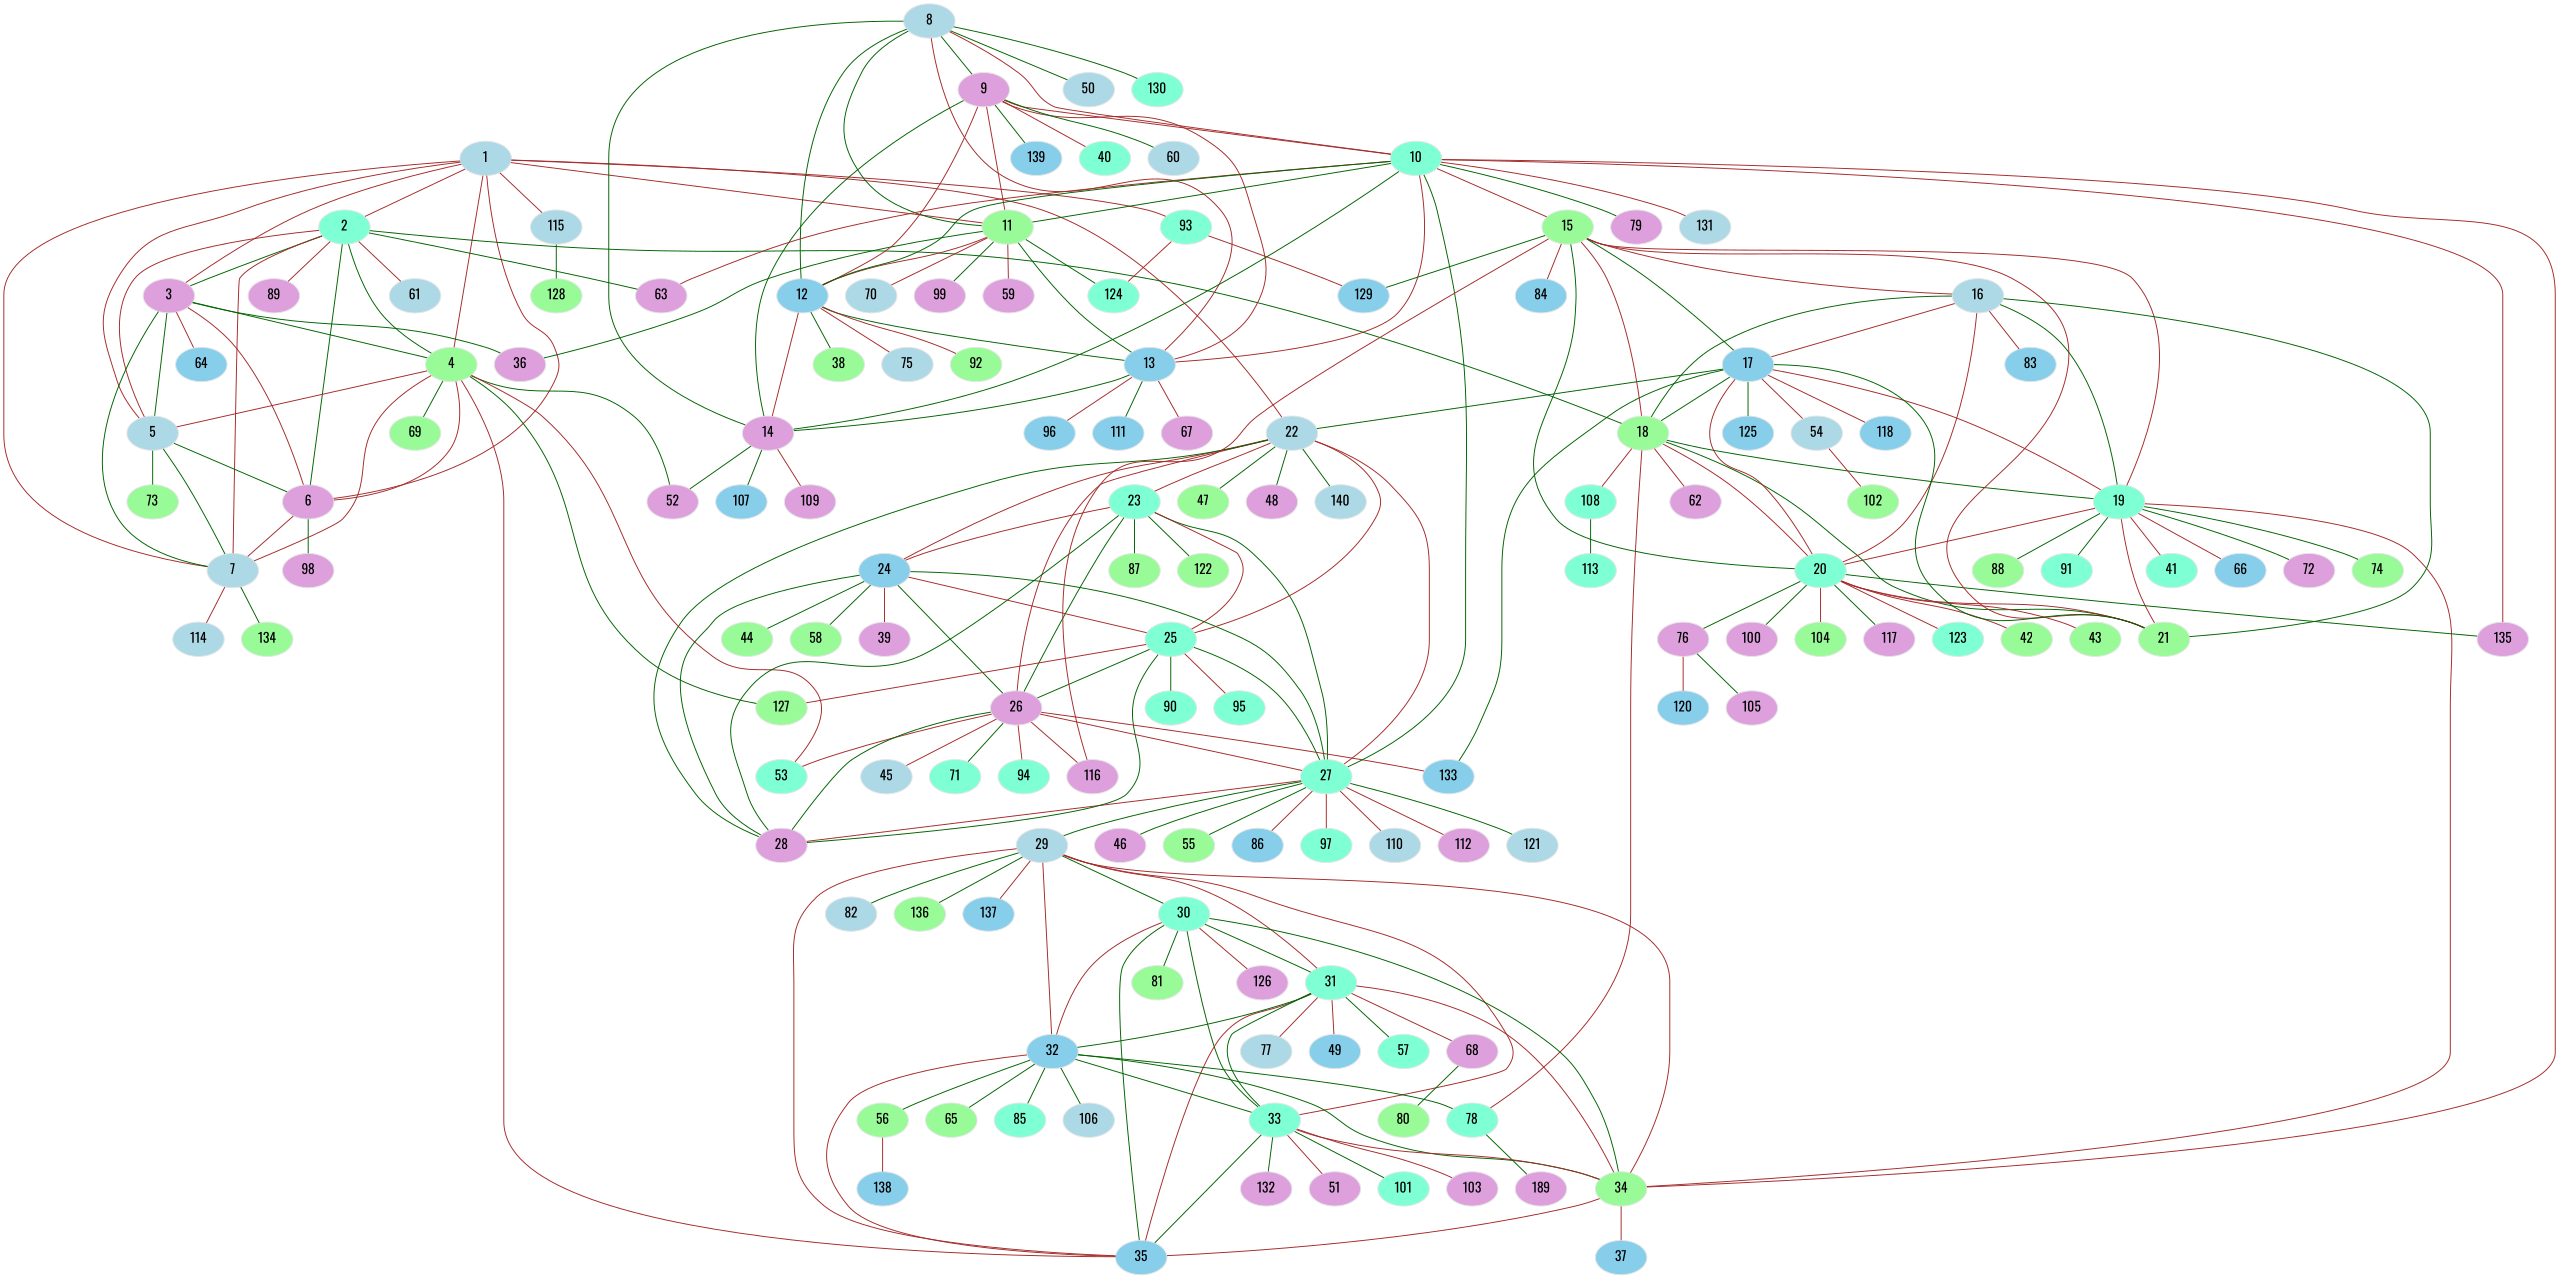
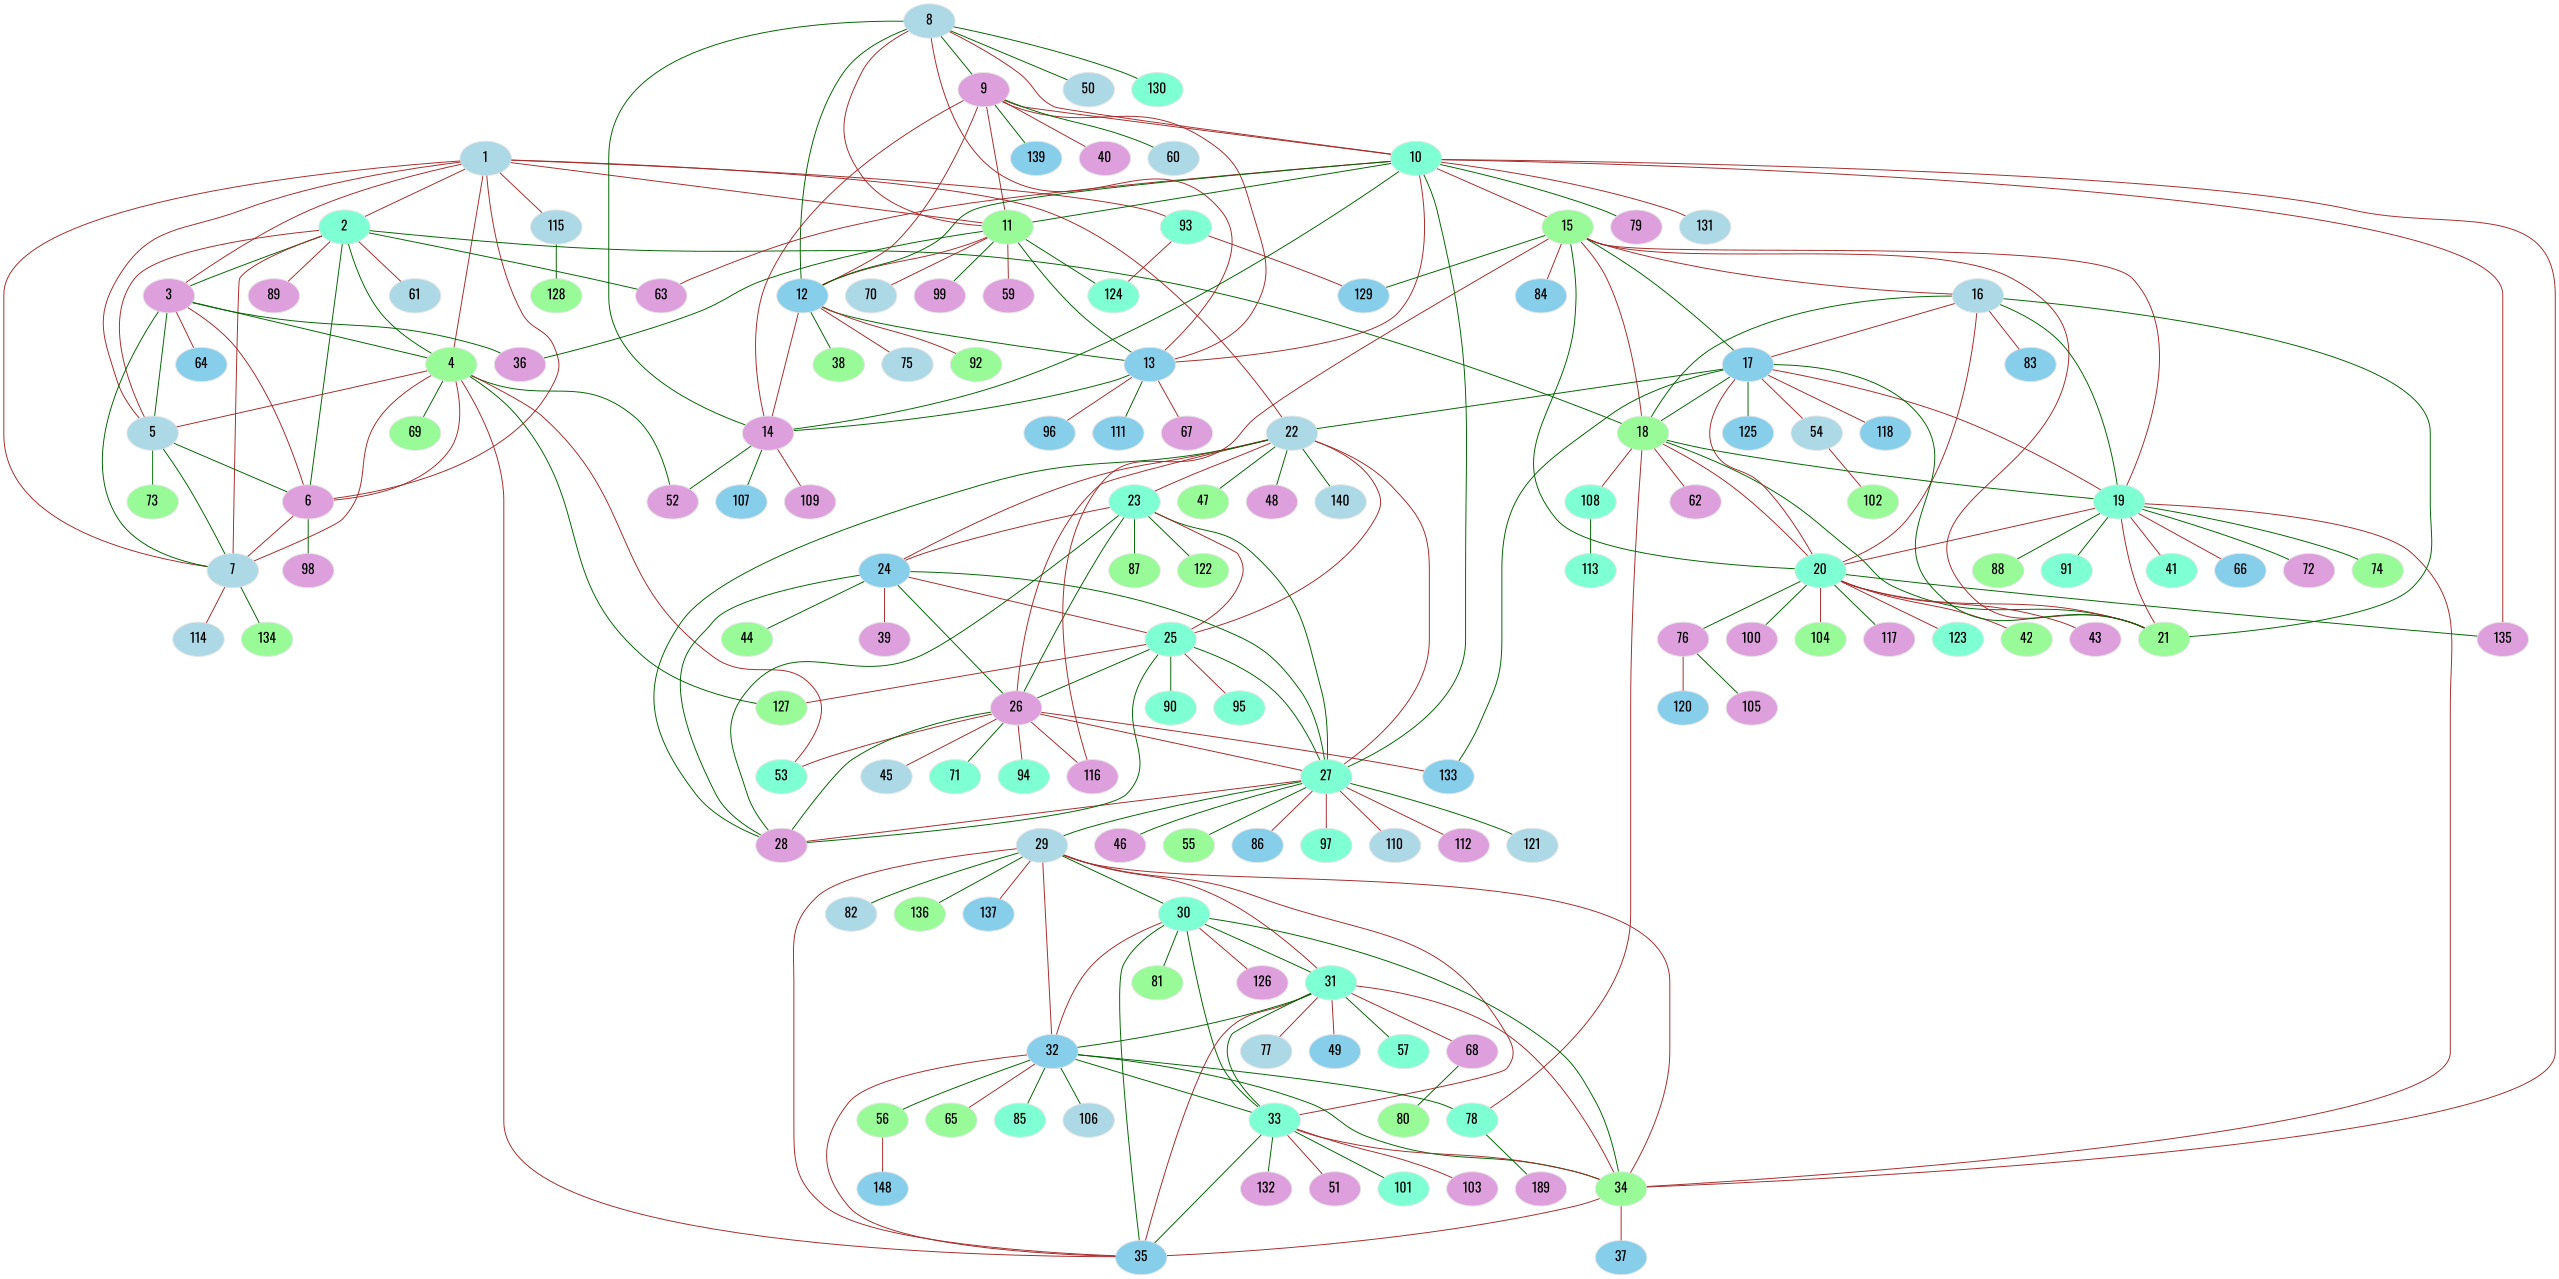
node "40": fillcolor aquamarine -> plum
edge "8" -- "11": color darkgreen -> brown
edge "9" -- "14": color darkgreen -> brown
node "58": removed
node "43": fillcolor palegreen -> plum
edge "32" -- "65": color darkgreen -> brown
node "138": label "138" -> "148"
